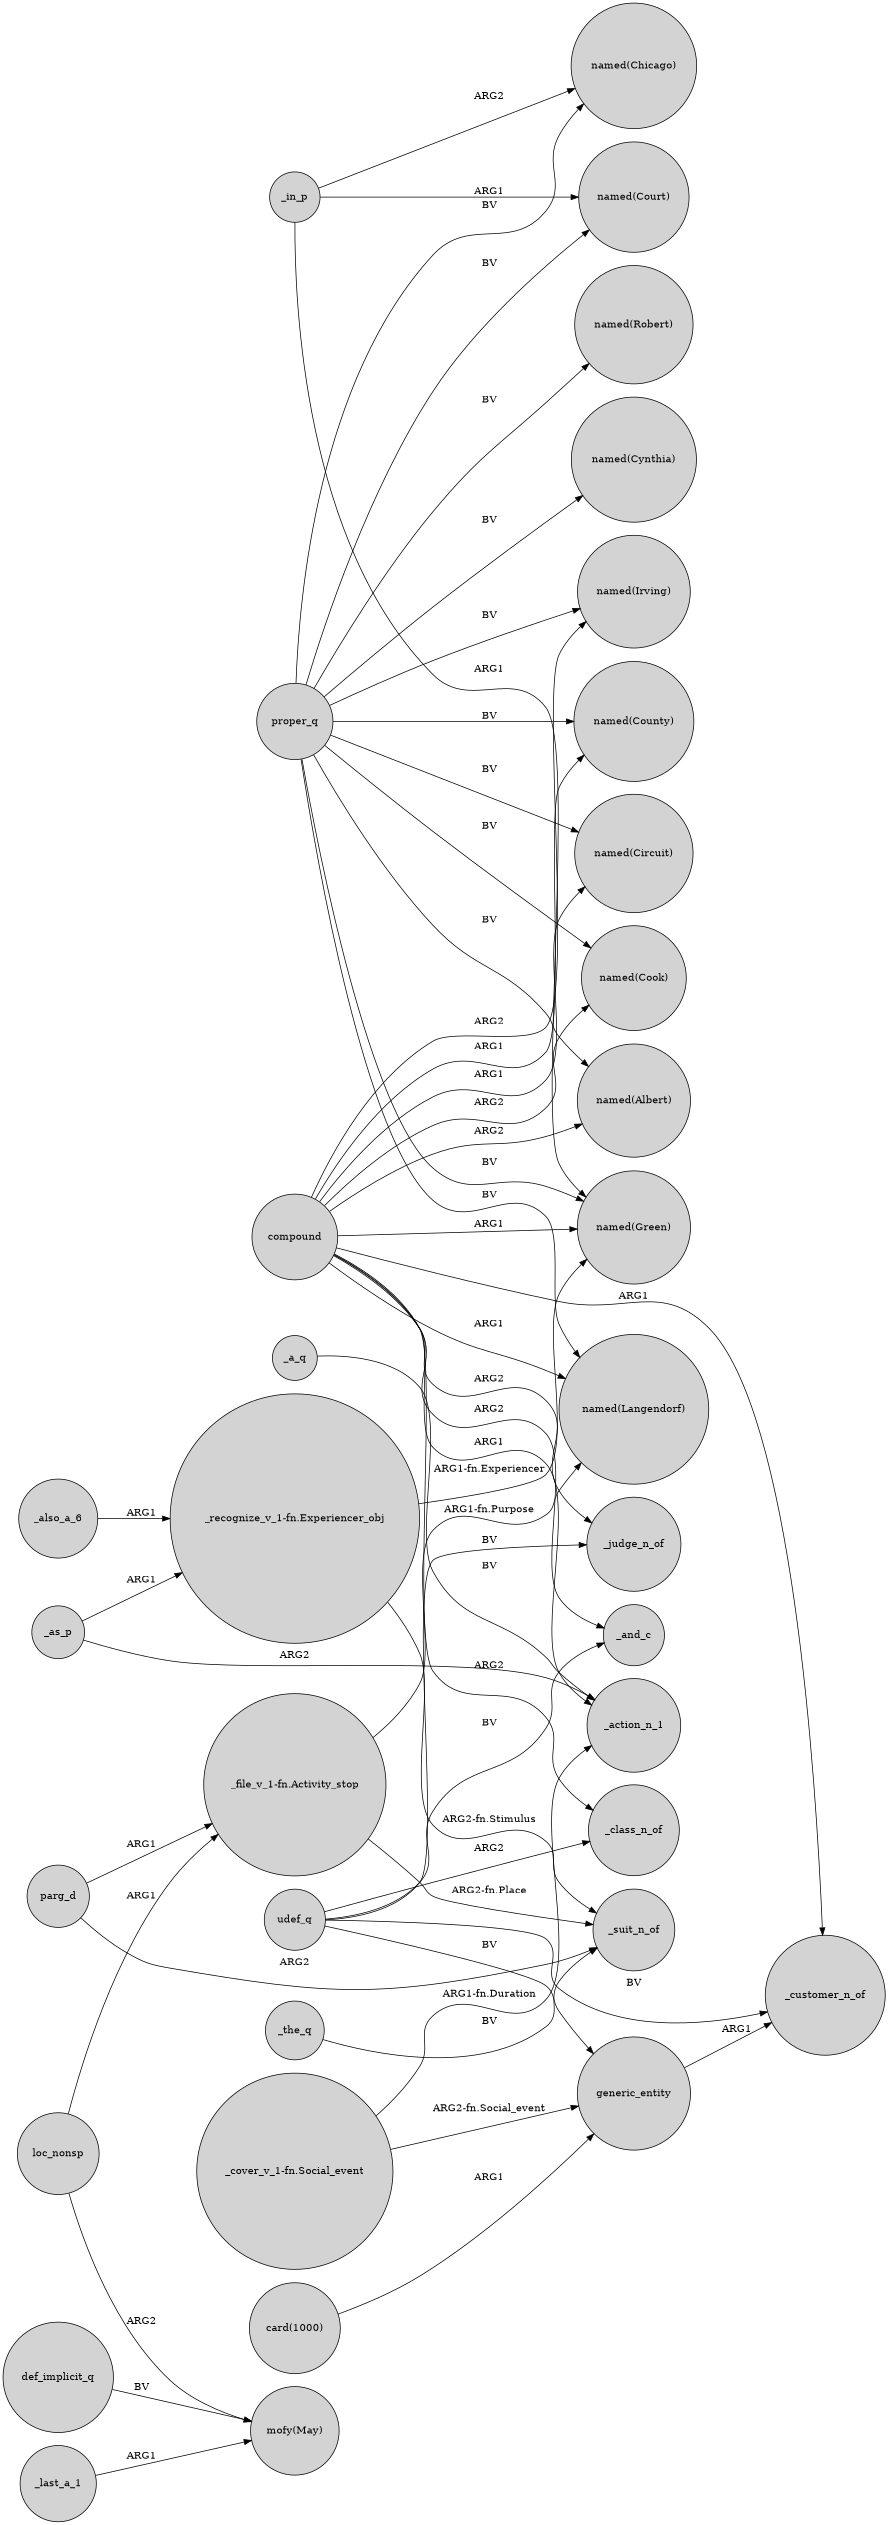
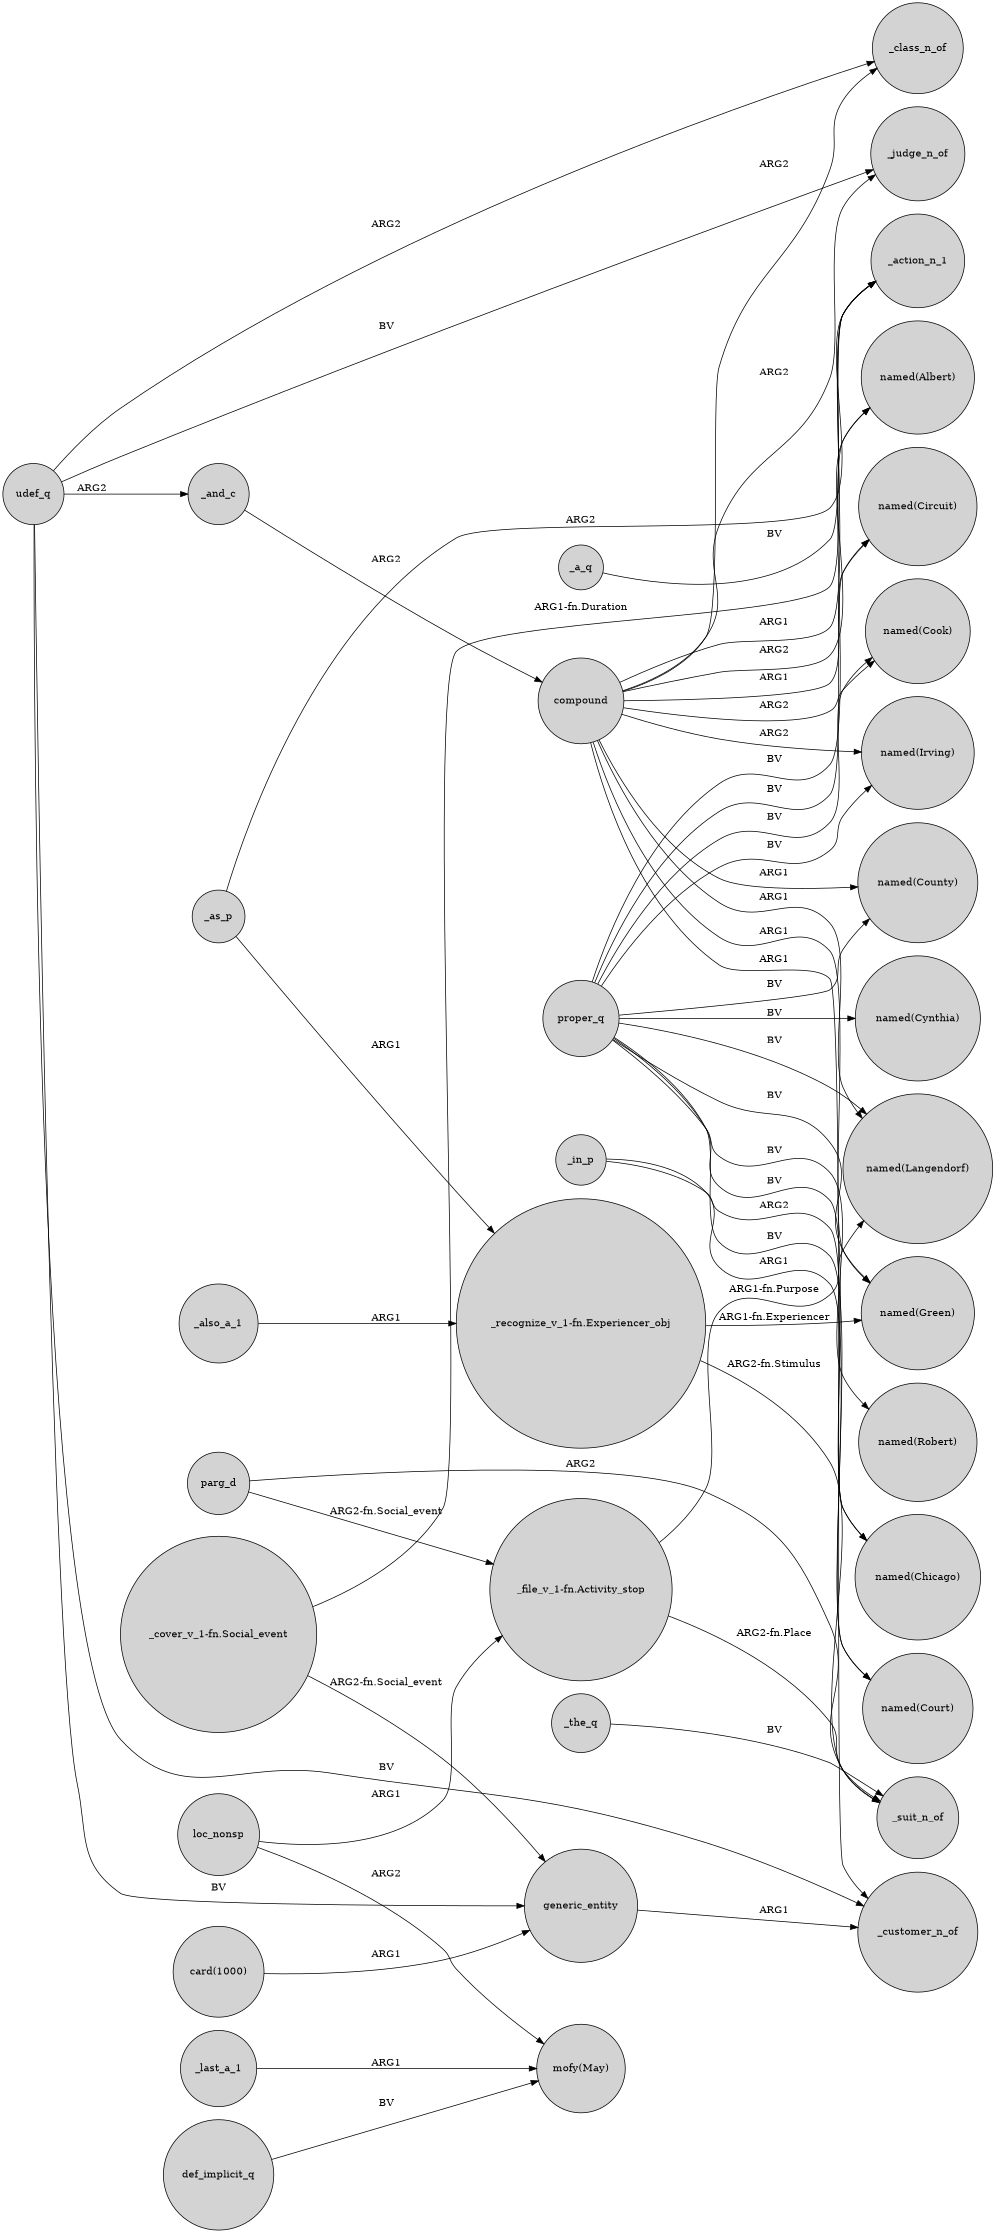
edge "_in_p" -> "named(Green)": removed, label "ARG1"
edge "compound" -> "_and_c": reversed
node "_also_a_6": label "_also_a_6" -> "_also_a_1"
edge "udef_q" -> "_and_c": label "BV" -> "ARG2"
edge "parg_d" -> "_file_v_1-fn.Activity_stop": label "ARG1" -> "ARG2-fn.Social_event"
